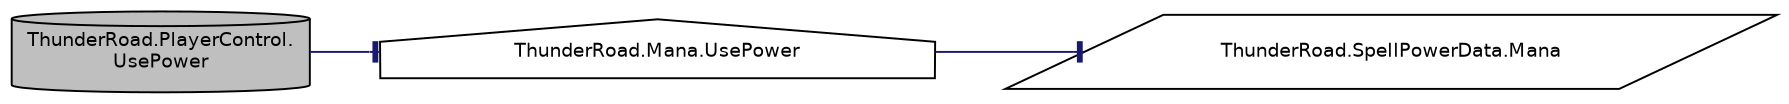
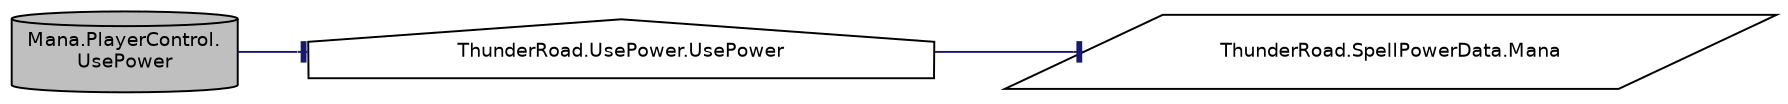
node "ThunderRoad.PlayerControl. UsePower": label "ThunderRoad.PlayerControl. UsePower" -> "Mana.PlayerControl. UsePower"
node "ThunderRoad.Mana.UsePower": label "ThunderRoad.Mana.UsePower" -> "ThunderRoad.UsePower.UsePower"
